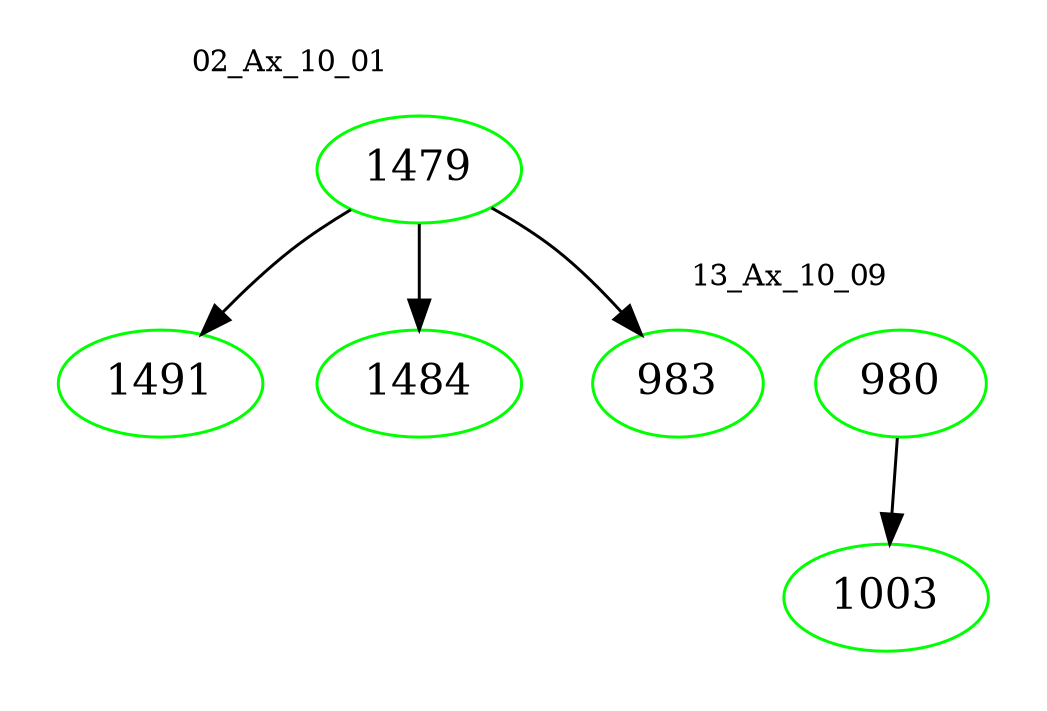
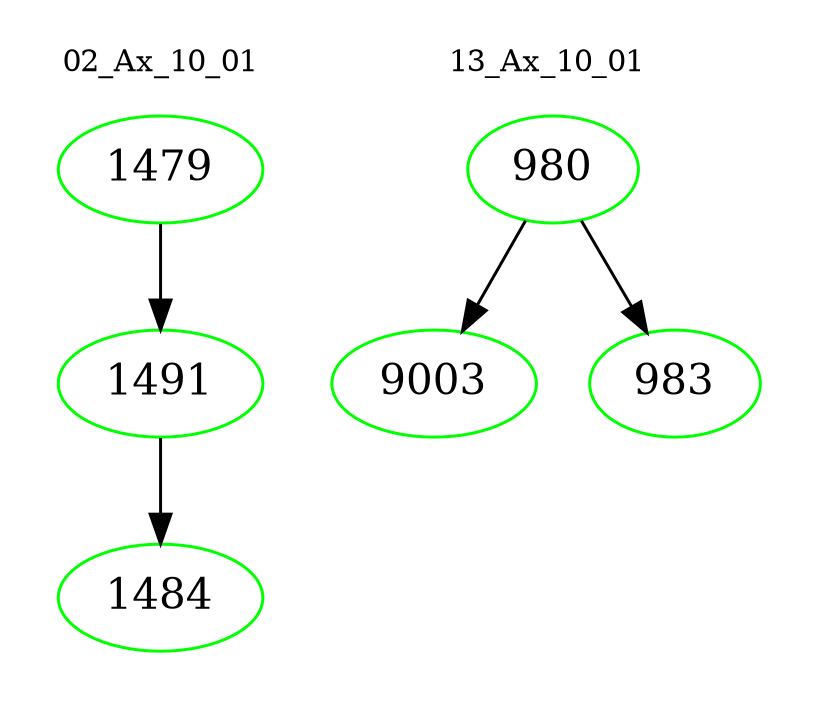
edge "1479" -> "1484": now "1491" -> "1484"
edge "1479" -> "983": now "980" -> "983"
cluster "13_Ax_10_09": label "13_Ax_10_09" -> "13_Ax_10_01"
node "1003": label "1003" -> "9003"
